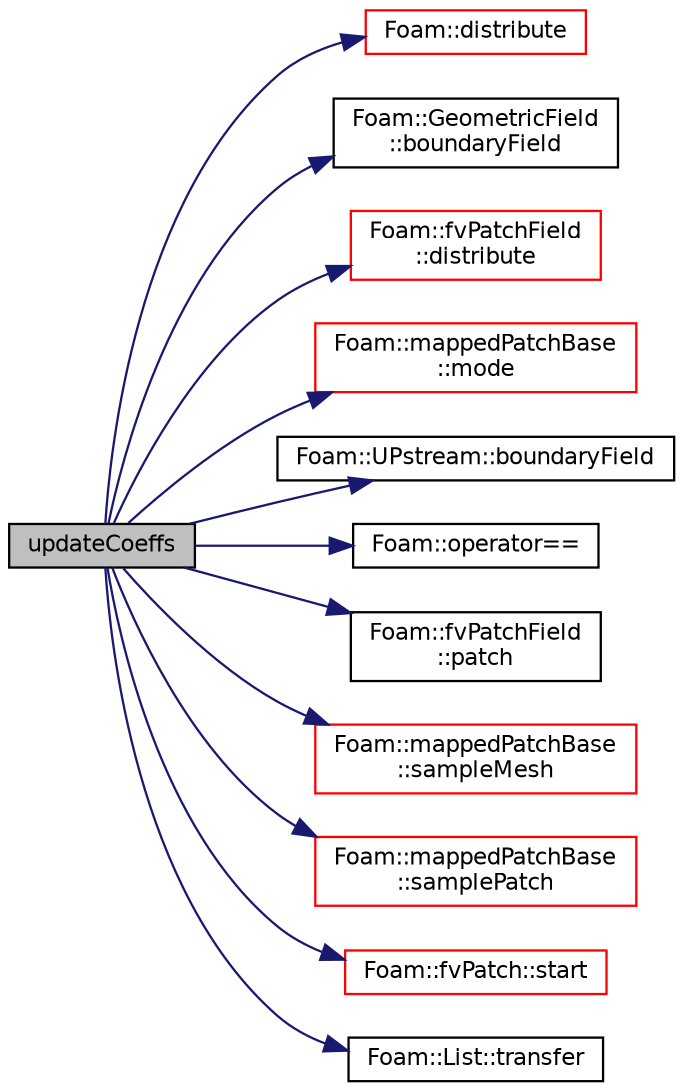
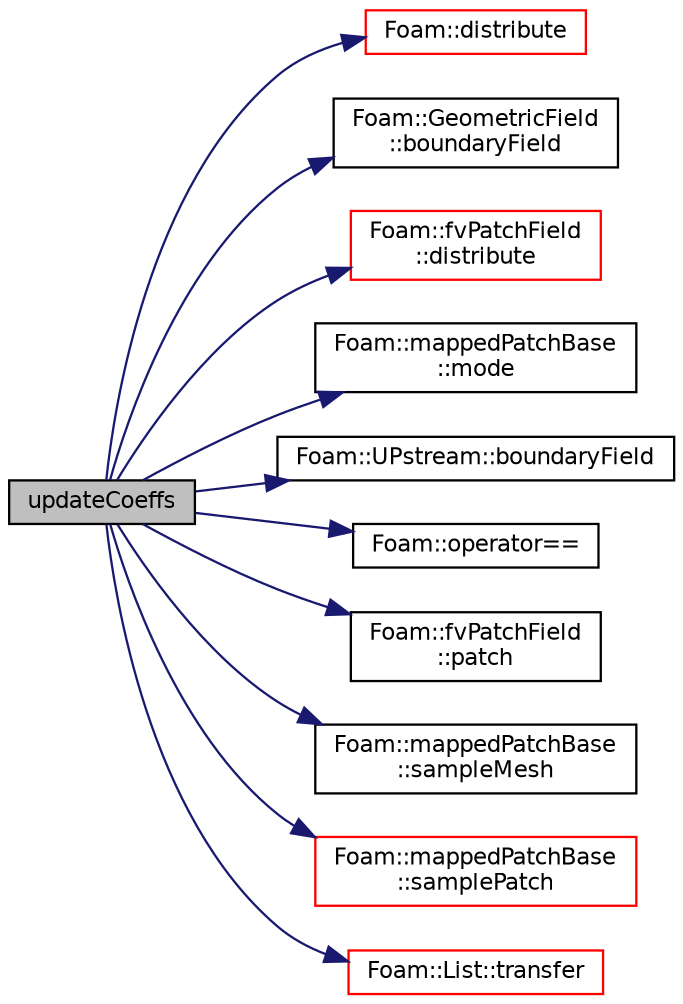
node "Foam::mappedPatchBase ::mode": color red -> black
node "Foam::mappedPatchBase ::sampleMesh": color red -> black
node "Foam::fvPatch::start": removed
node "Foam::List::transfer": color black -> red
